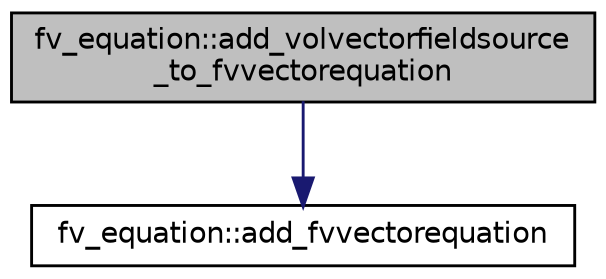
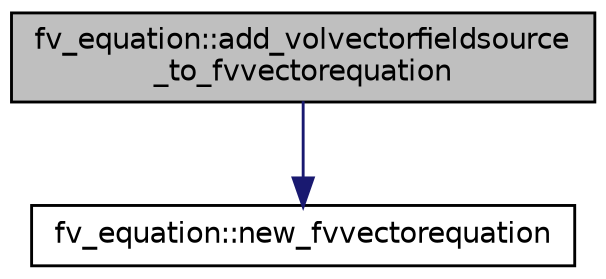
node "fv_equation::add_fvvectorequation": label "fv_equation::add_fvvectorequation" -> "fv_equation::new_fvvectorequation"
